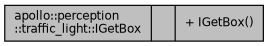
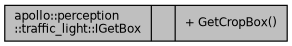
node "apollo::perception": text "+ IGetBox()" -> "+ GetCropBox()"
